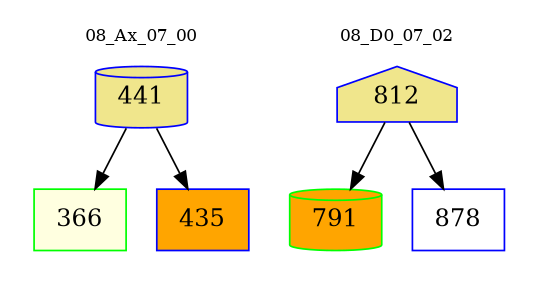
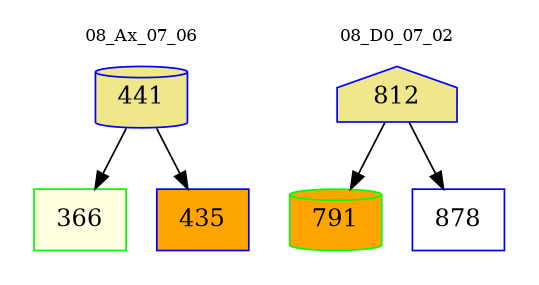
cluster "08_Ax_07_00": label "08_Ax_07_00" -> "08_Ax_07_06"
